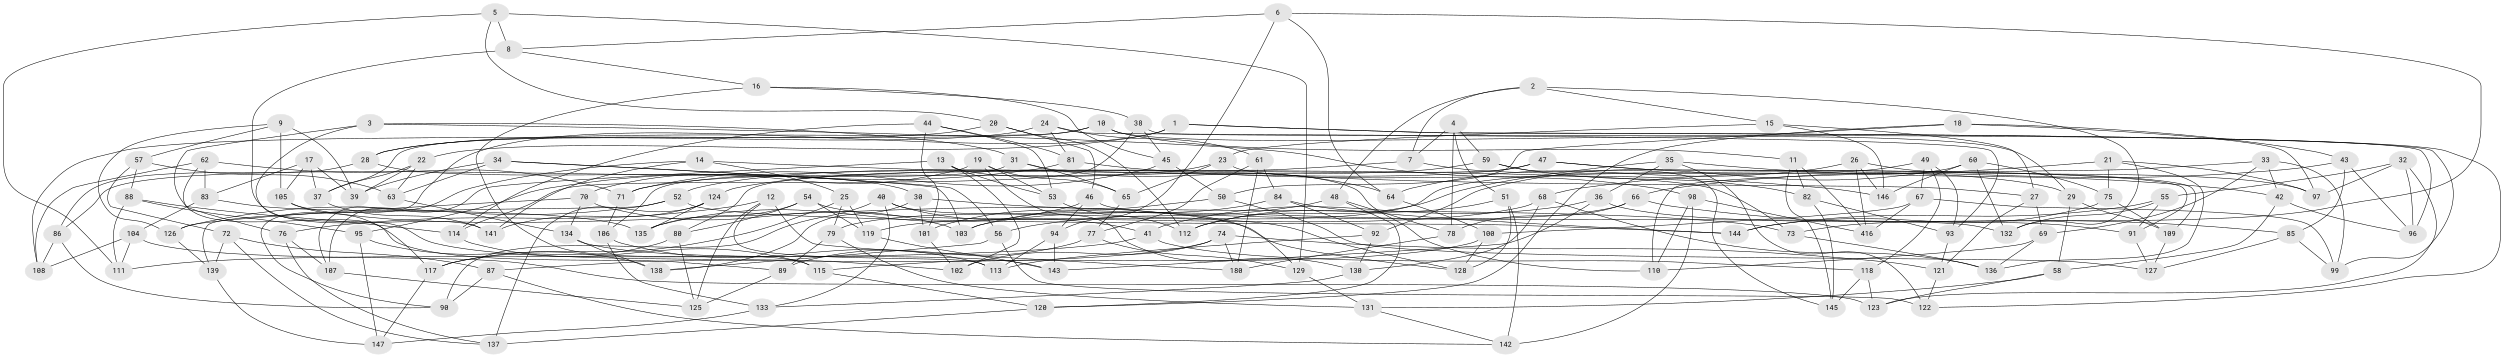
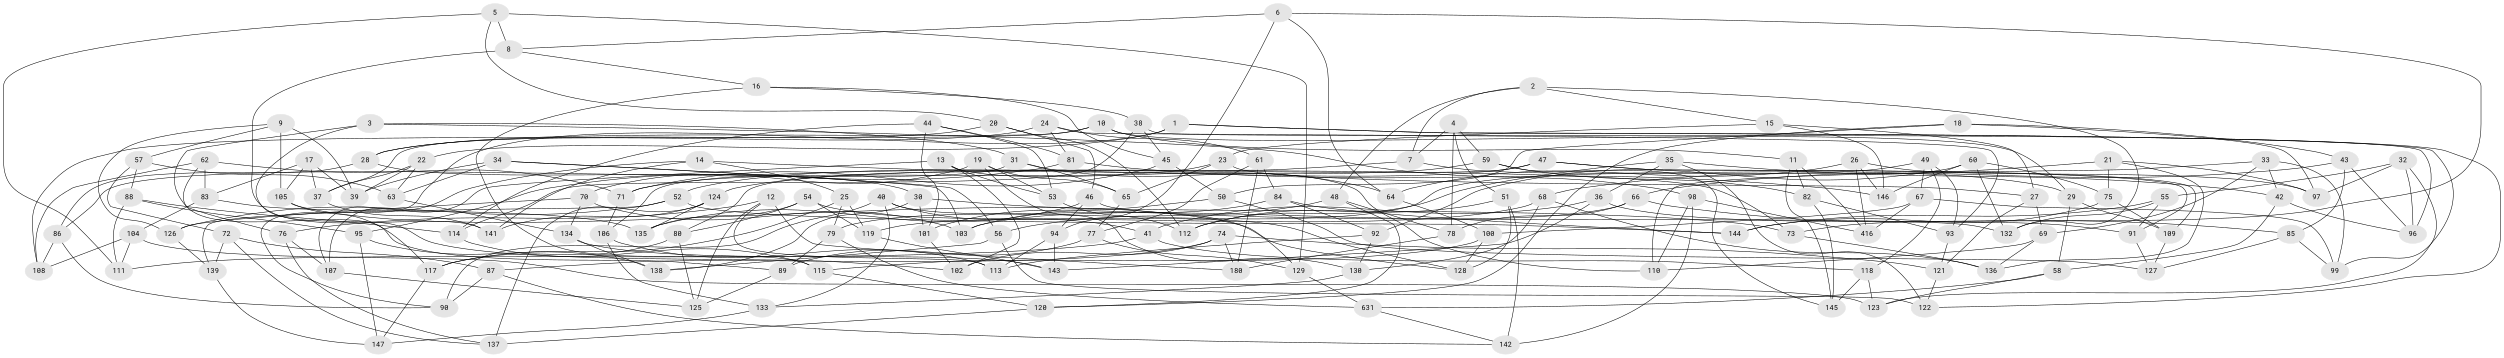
node "131": label "131" -> "631"
